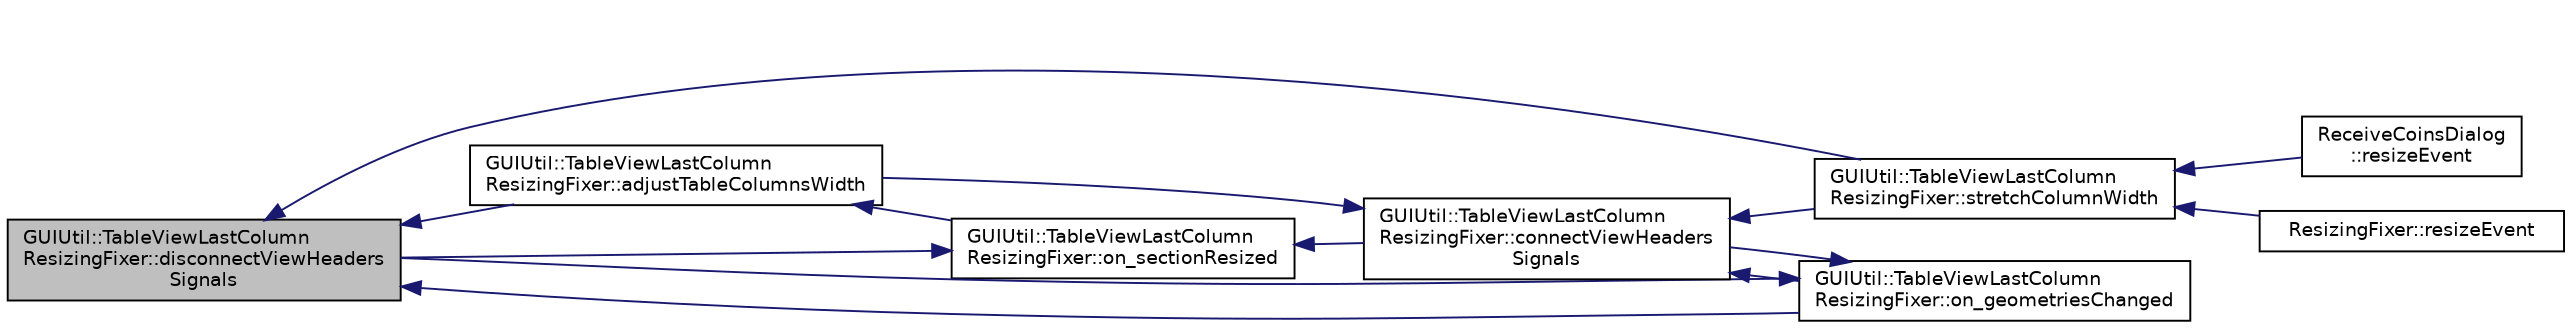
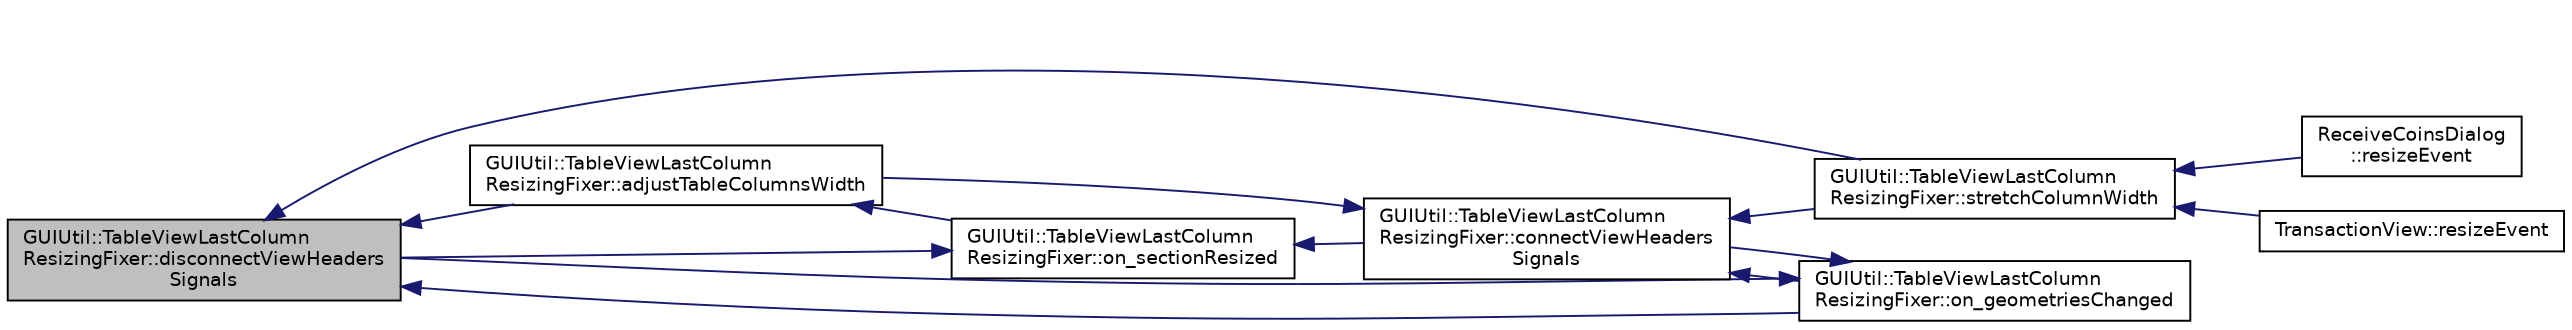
node "ResizingFixer::resizeEvent": label "ResizingFixer::resizeEvent" -> "TransactionView::resizeEvent"
